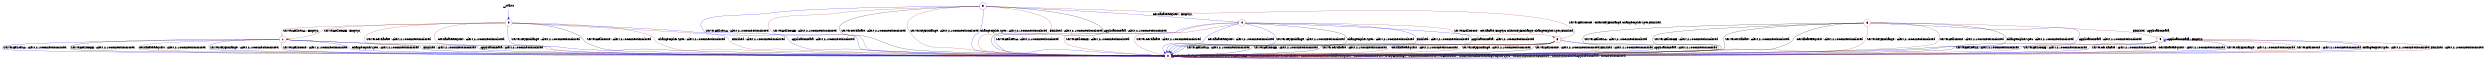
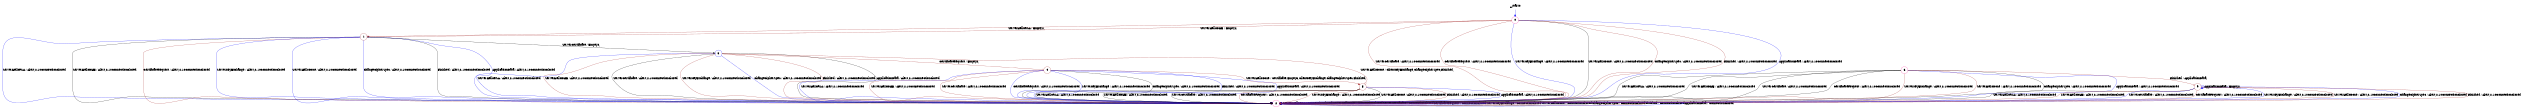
edge "3" -> "4": color blue -> brown
edge "1" -> "3": added, label "ServerCertificate / Empty2,"
